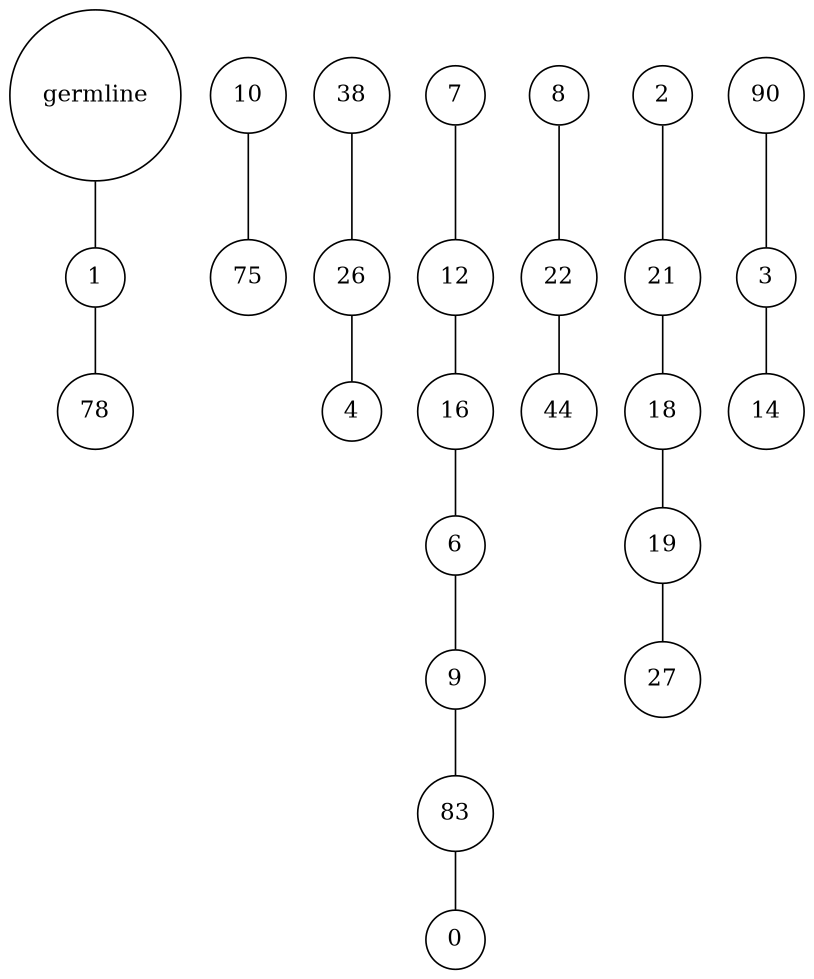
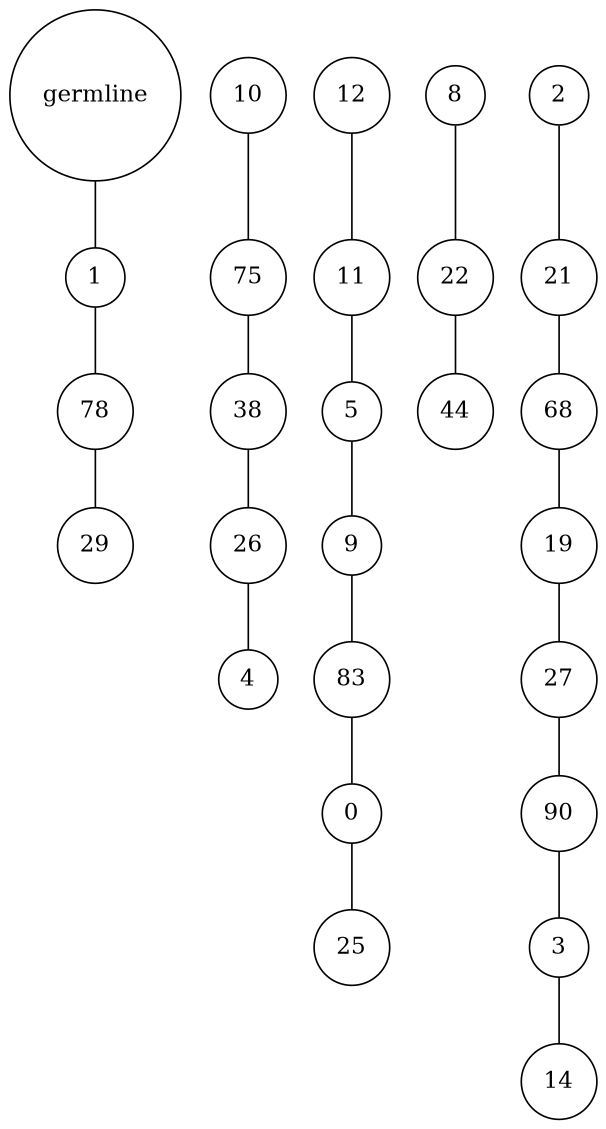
node "7": removed
edge "75" -- "38": added
node "16": label "16" -> "11"
node "18": label "18" -> "68"
node "29": added
node "6": label "6" -> "5"
edge "27" -- "90": added
node "25": added
